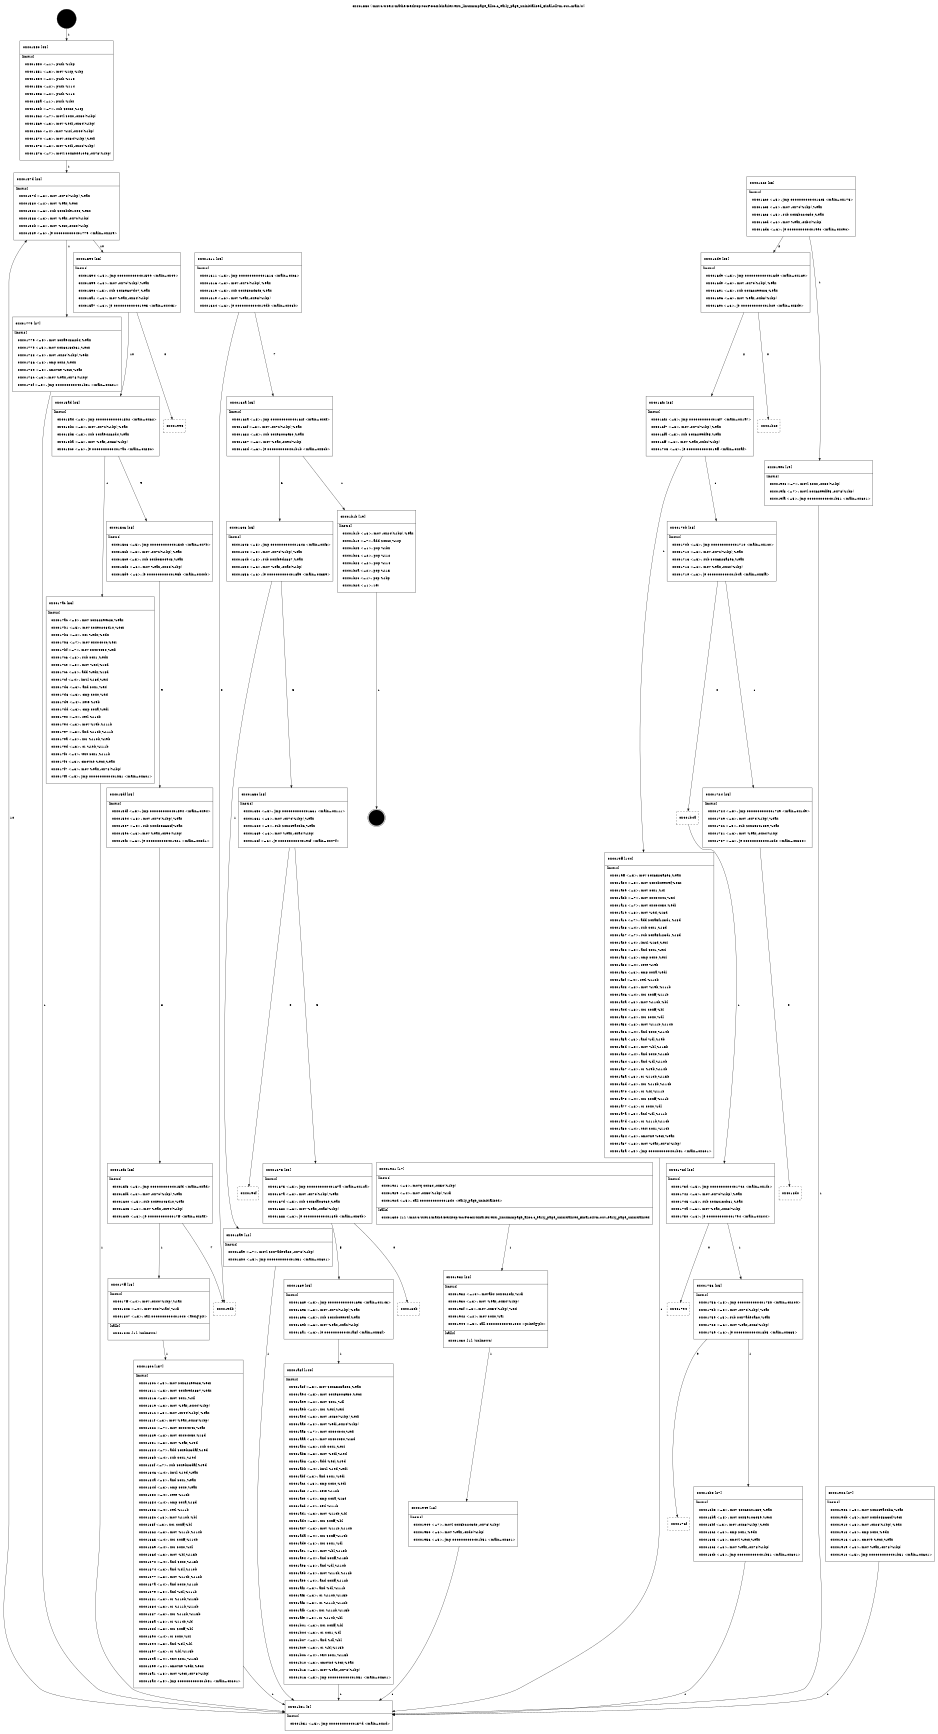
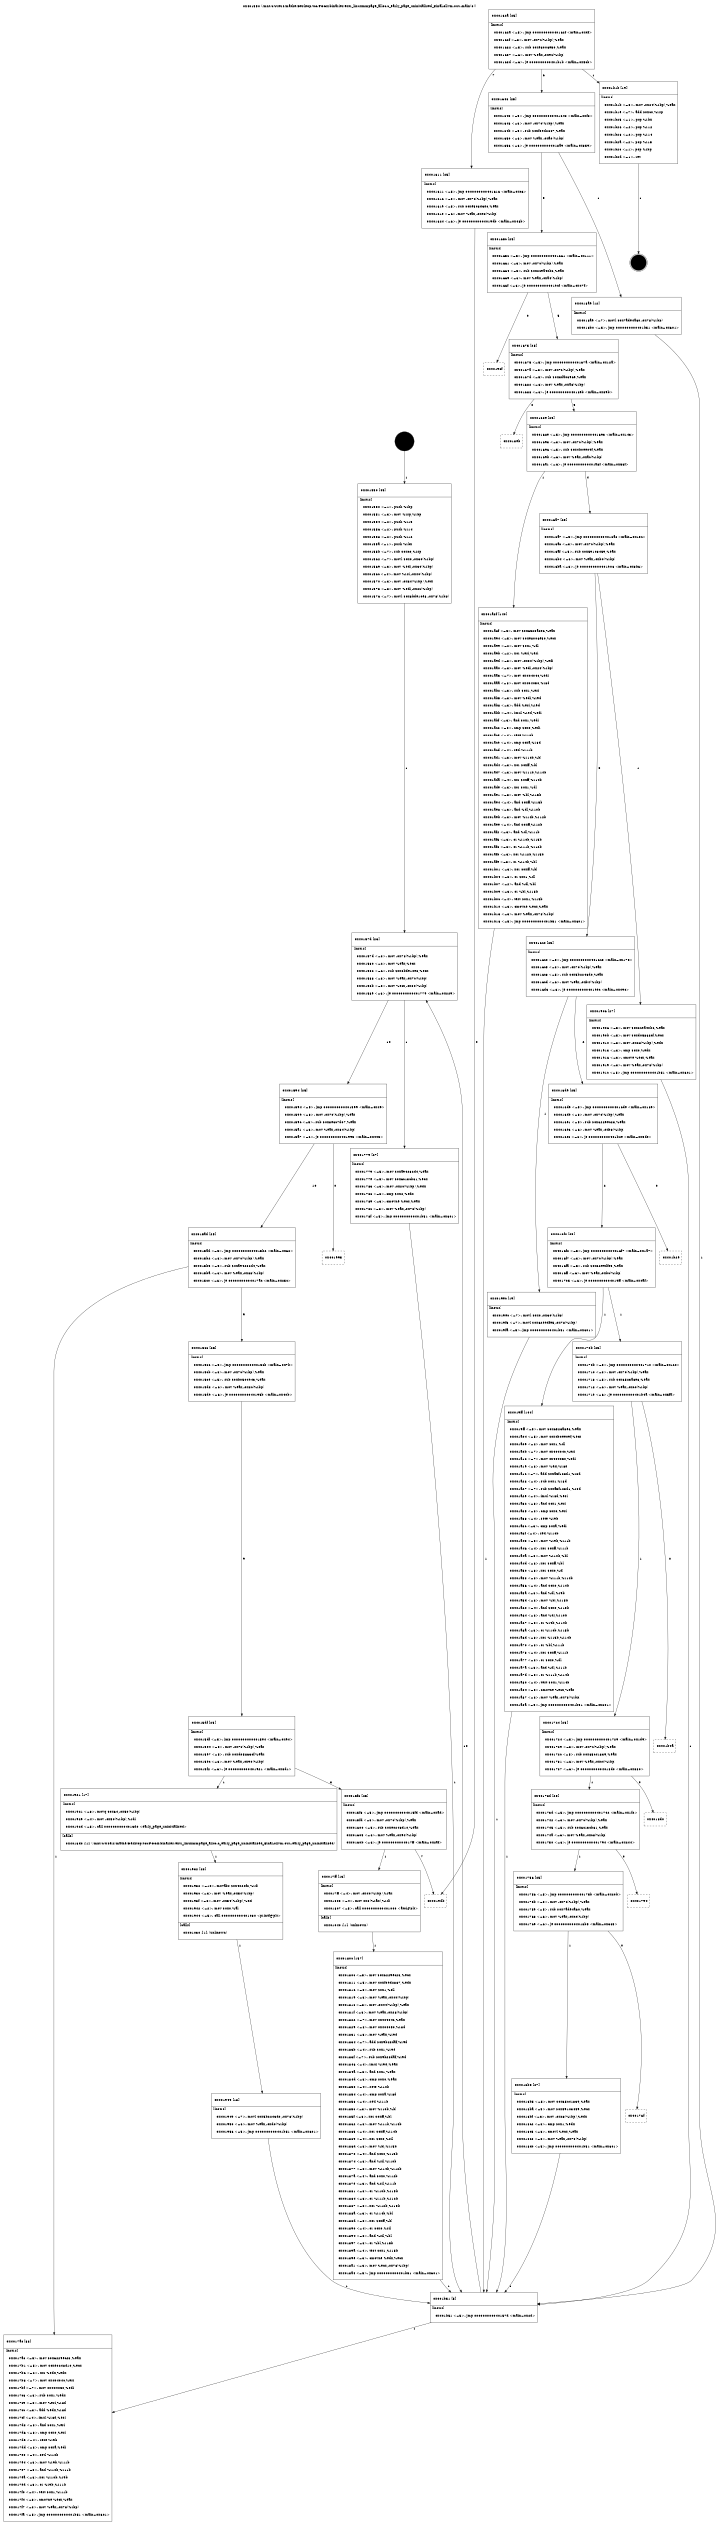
edge "0x401611 [25]" -> "0x40162a [25]": reversed
node "0x4016a7 [25]": added
edge "0x401b4a" -> "0x40173d [25]": now "0x401724 [25]" -> "0x40173d [25]"
edge "0x4017ac [83]" -> "0x401b51 [5]": reversed
edge "0x4015df [25]" -> "0x401921 [17]": added, label "1"
